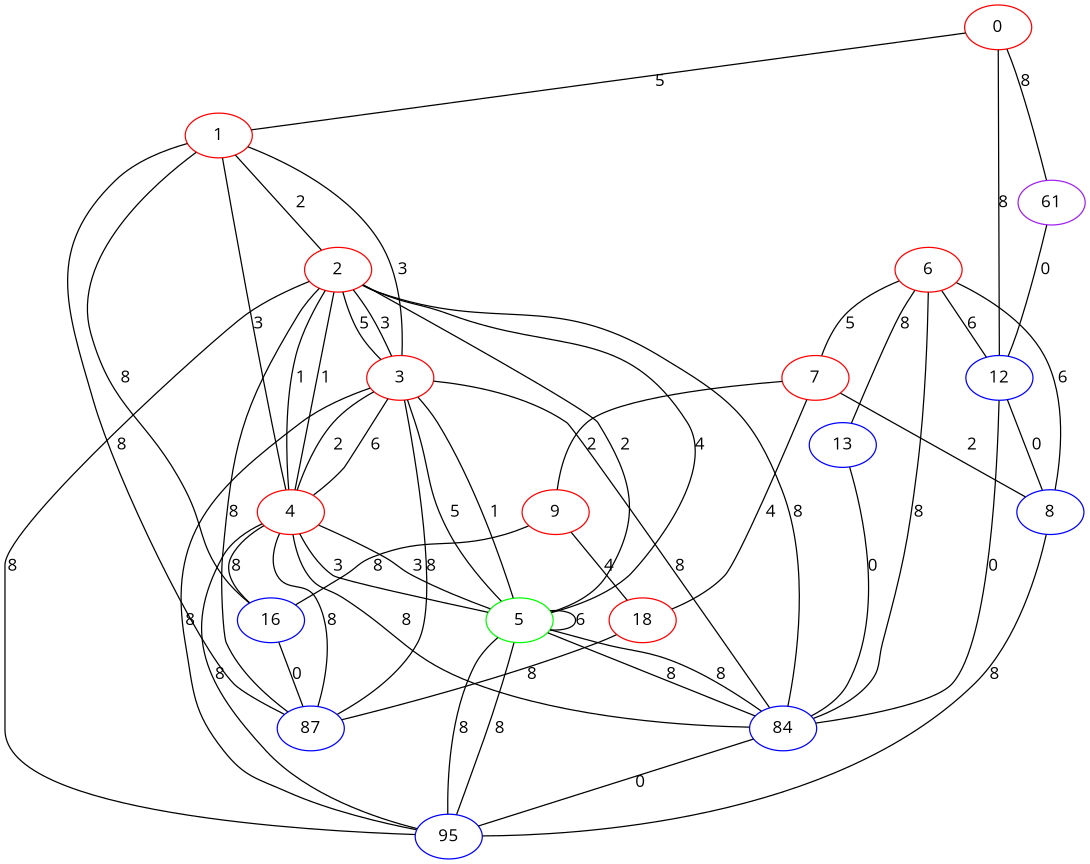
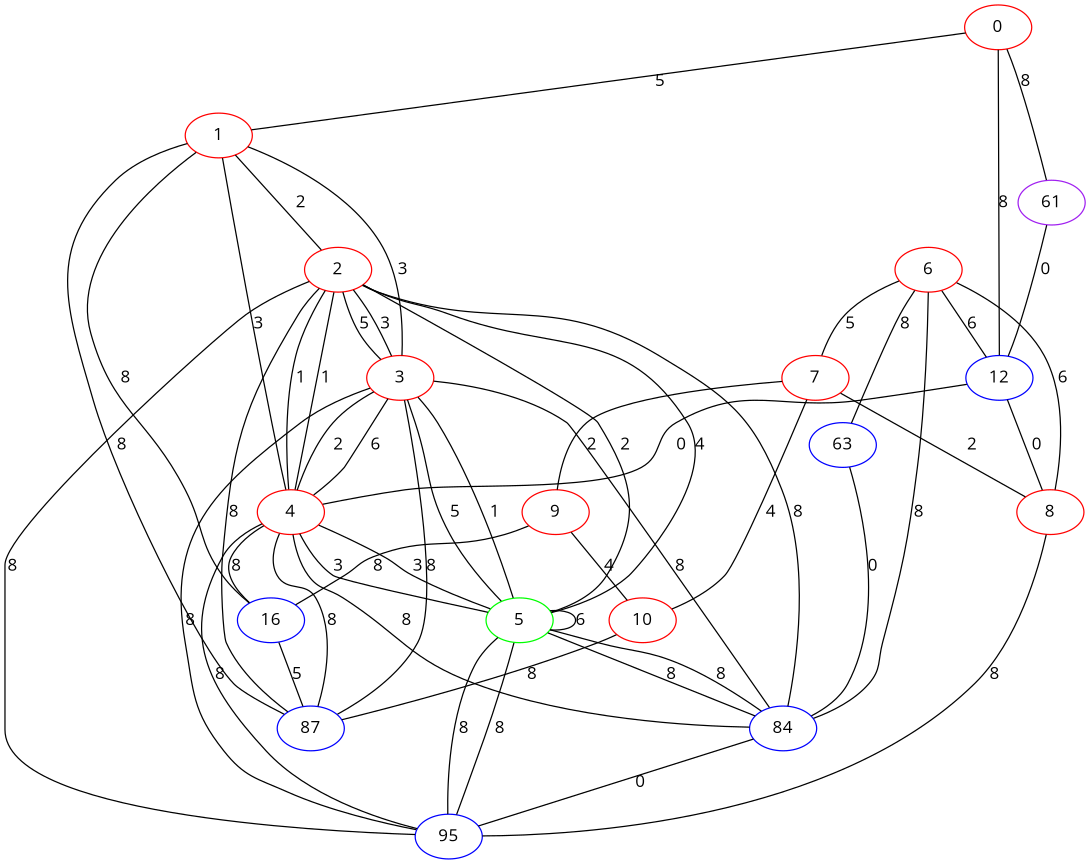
node "13": label "13" -> "63"
node "8": color blue -> red
edge "12" -- "84": now "12" -- "4"
node "18": label "18" -> "10"
edge "16" -- "87": label "0" -> "5"
